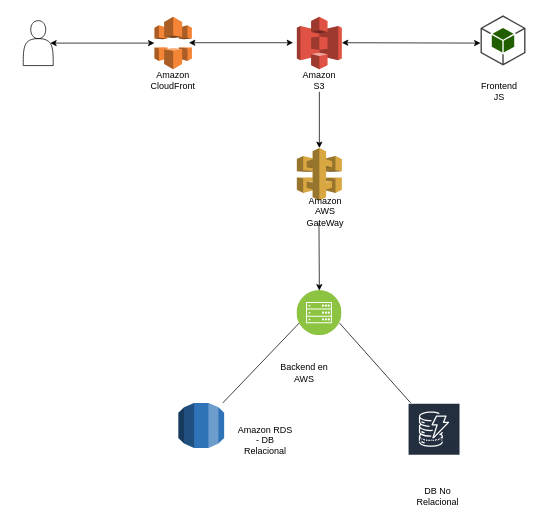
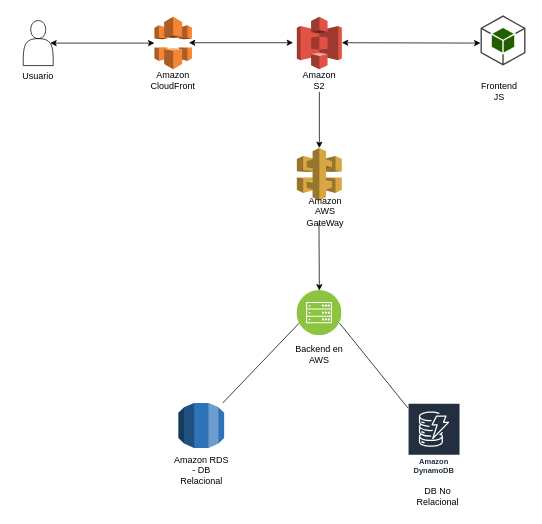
node "Usuario": added
node "Amazon S3": label "Amazon S3" -> "Amazon S2"
node "Backend en AWS": moved (304, 373) -> (319, 354)
node "Amazon DynamoDB": size 53x53 -> 53x75
node "Amazon RDS - DB Relacional": moved (265, 441) -> (201, 471)
